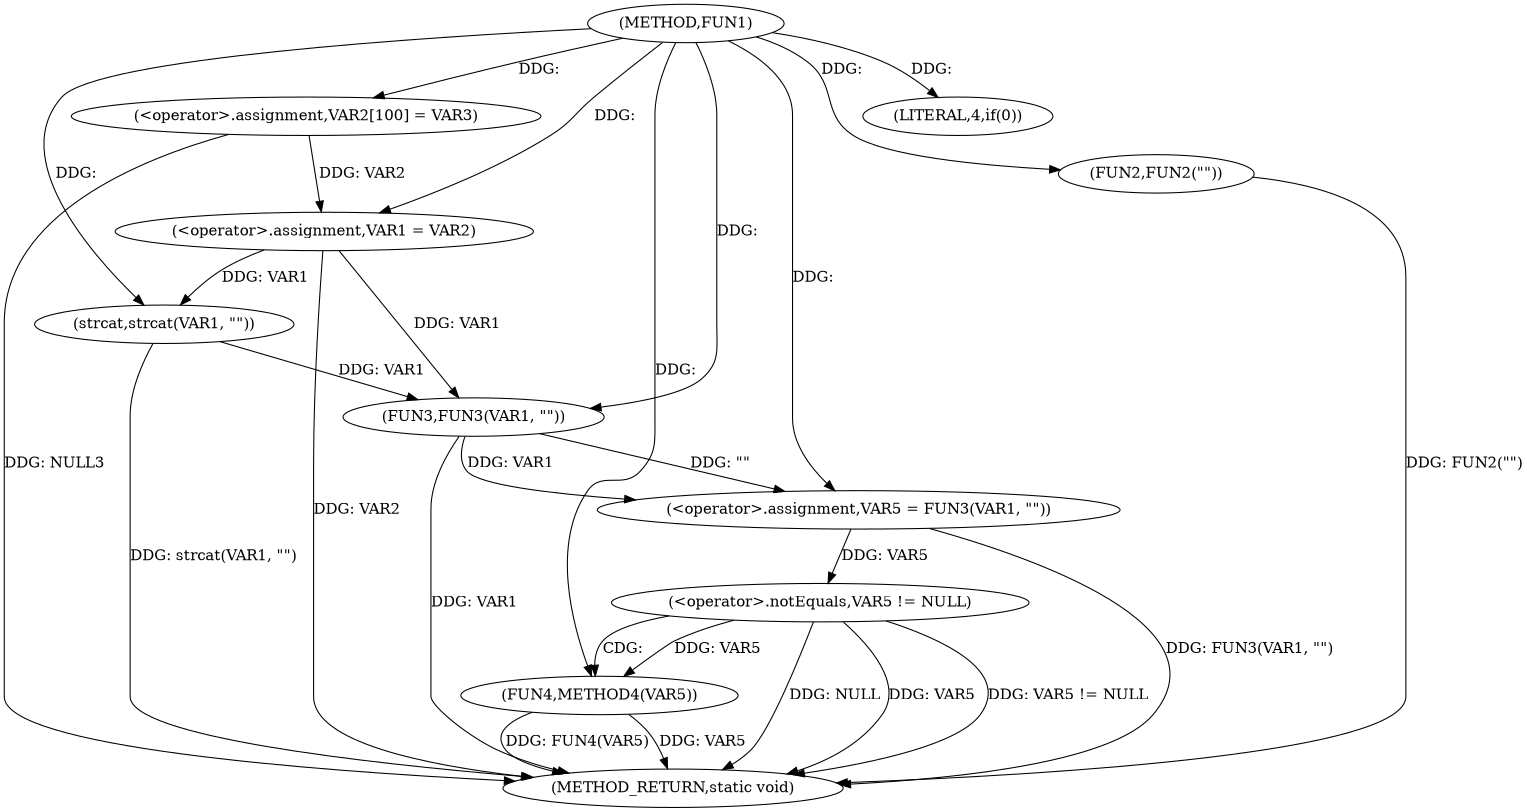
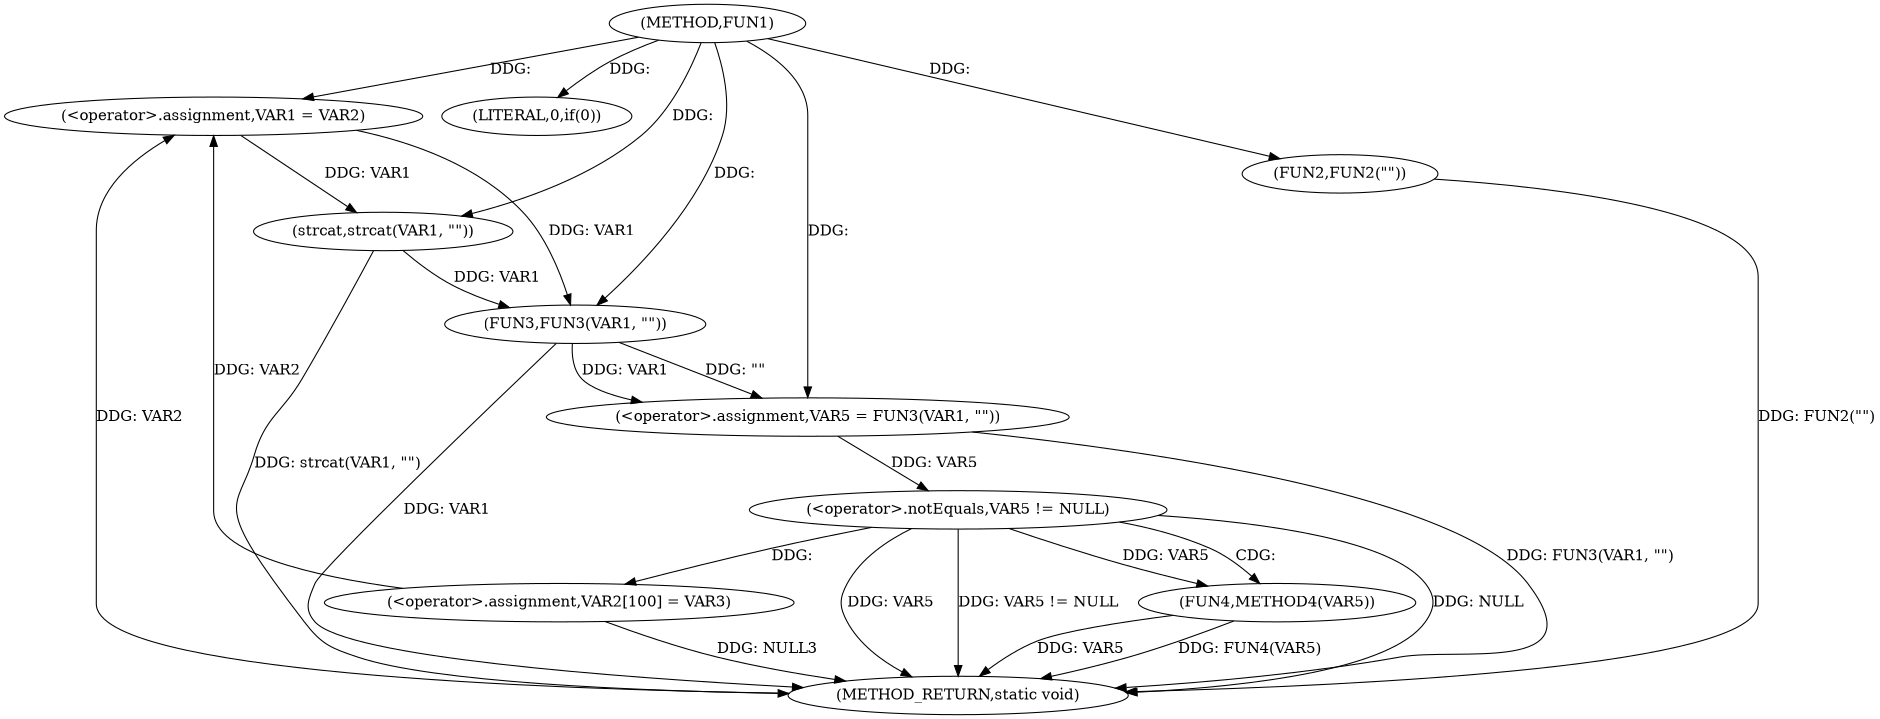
edge "(METHOD,FUN1)" -> "(<operator>.assignment,VAR2[100] = VAR3)": now "(<operator>.notEquals,VAR5 != NULL)" -> "(<operator>.assignment,VAR2[100] = VAR3)"
node "(LITERAL,4,if(0))": label "(LITERAL,4,if(0))" -> "(LITERAL,0,if(0))"
edge "(METHOD,FUN1)" -> "(FUN4,METHOD4(VAR5))": removed, label "DDG:"
edge "(<operator>.assignment,VAR1 = VAR2)" -> "(METHOD_RETURN,static void)": reversed
